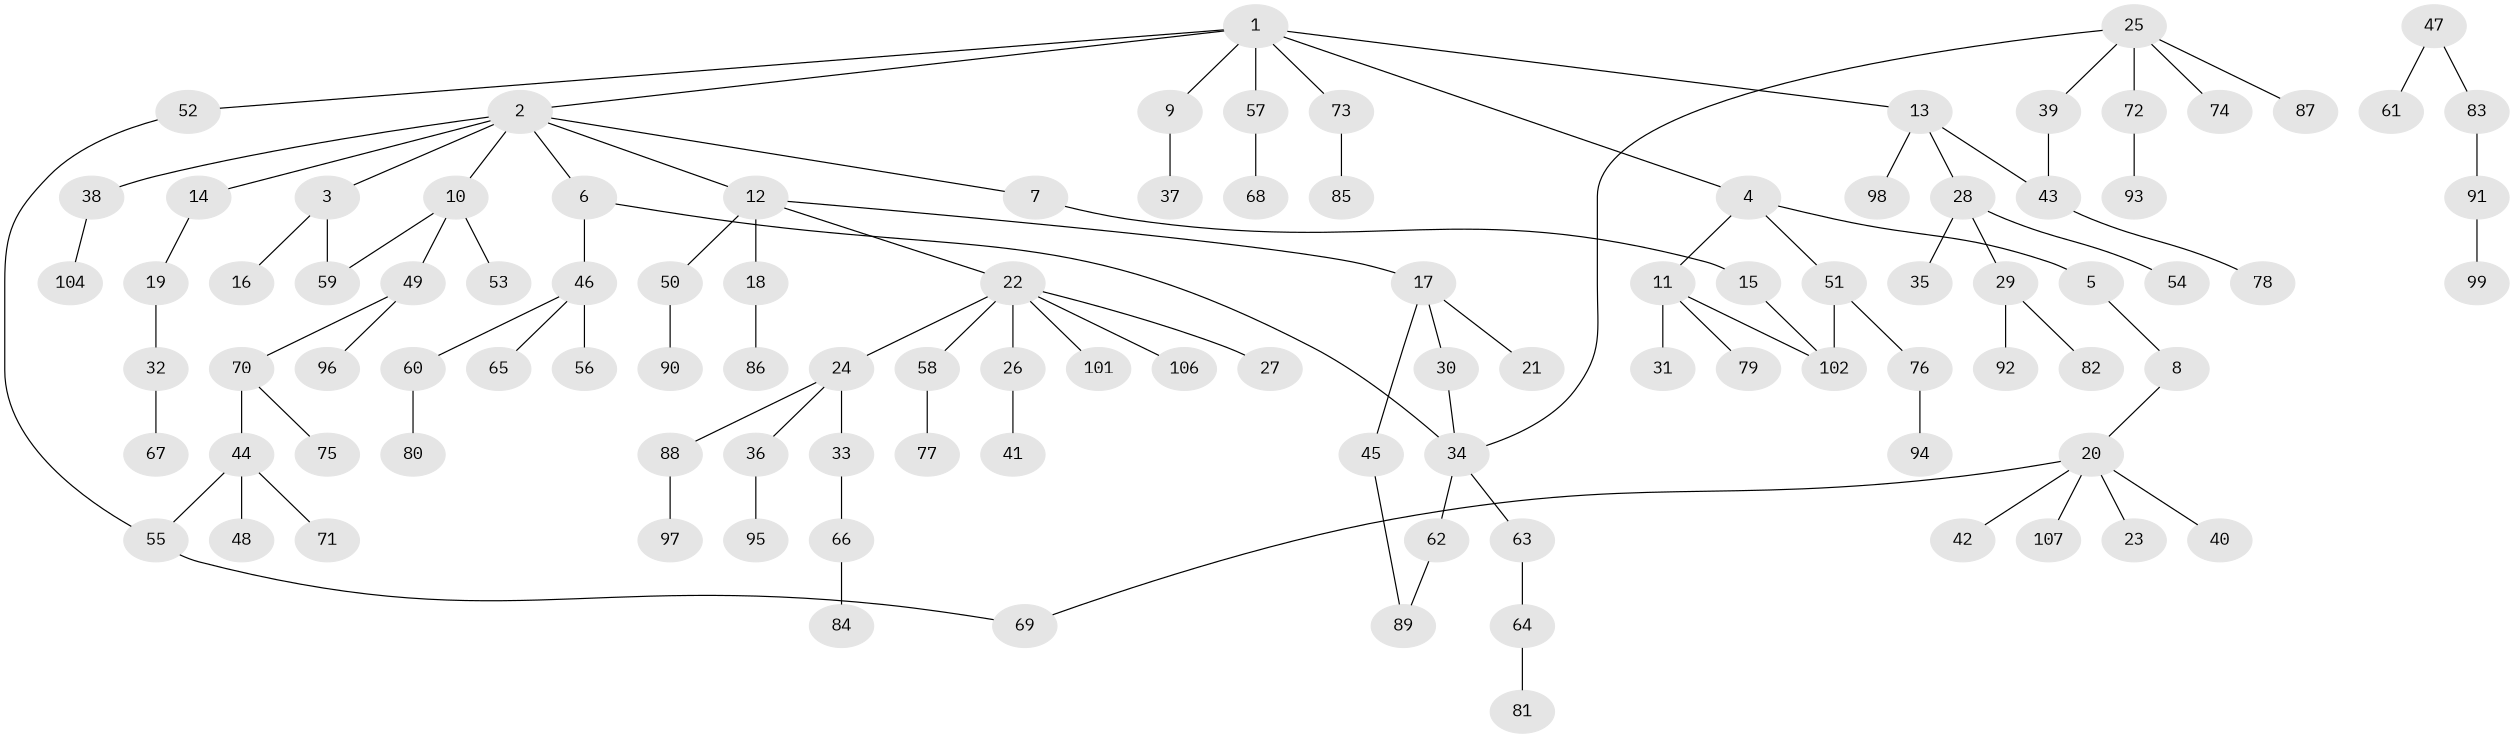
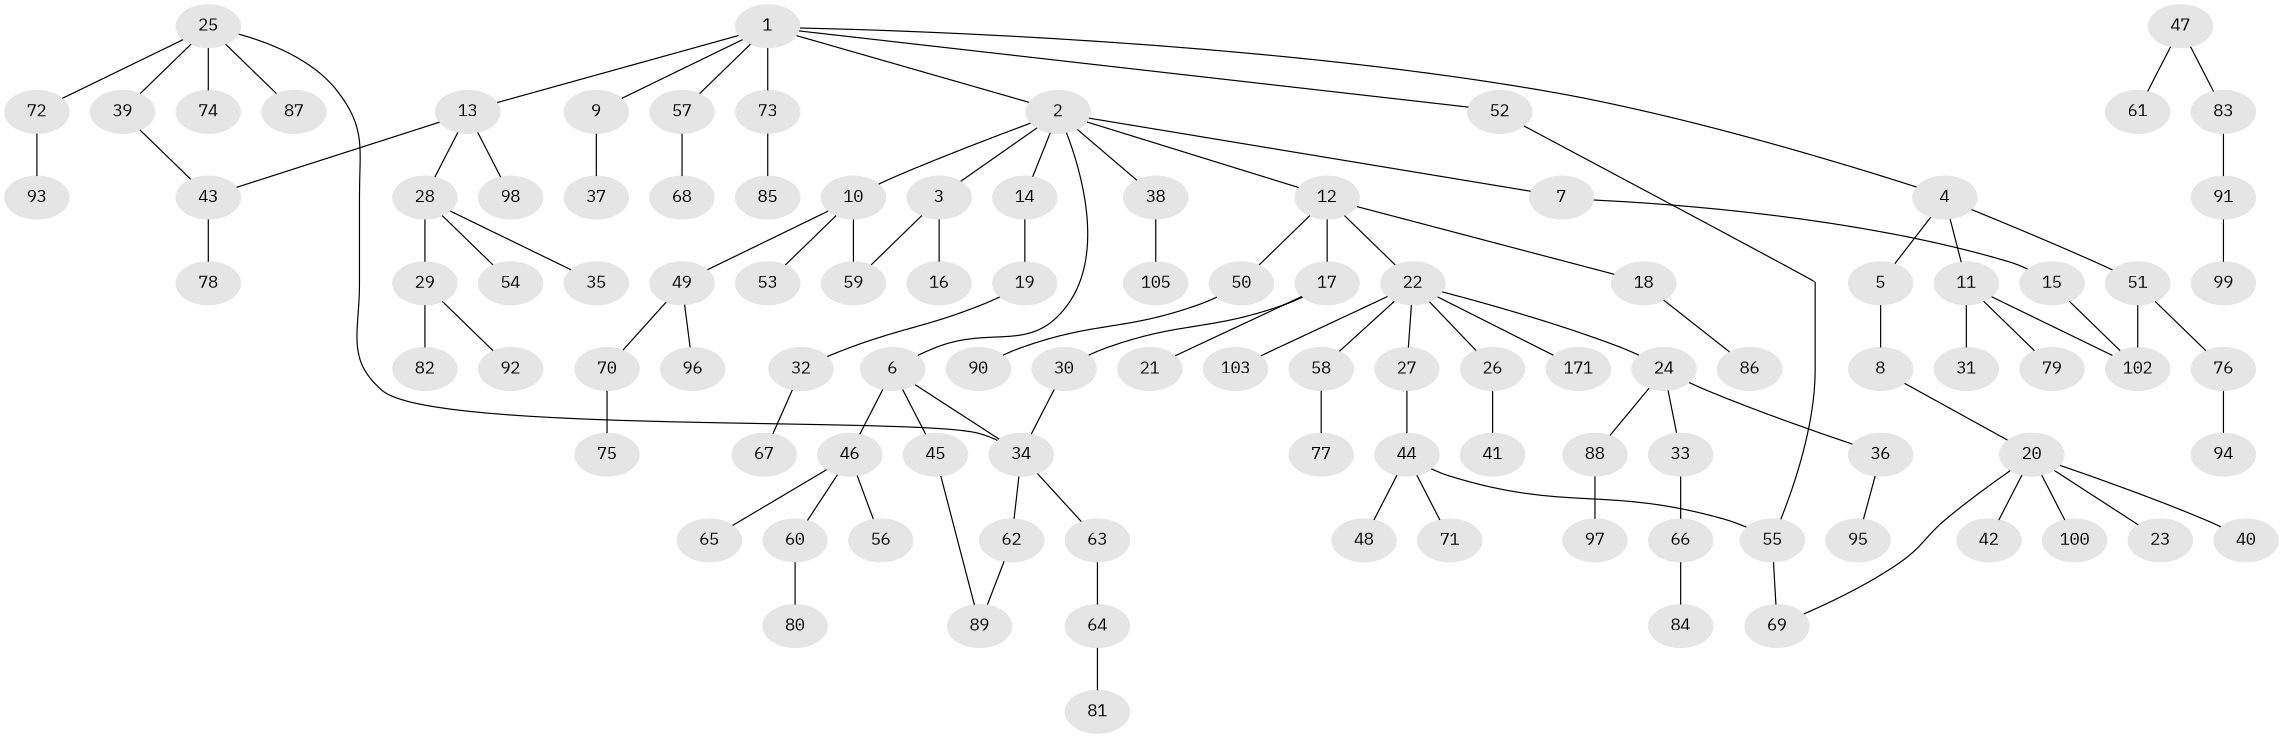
node "104": label "104" -> "105"
node "101": label "101" -> "171"
node "106": label "106" -> "103"
edge "17" -- "45": now "6" -- "45"
edge "70" -- "44": now "27" -- "44"
node "107": label "107" -> "100"
